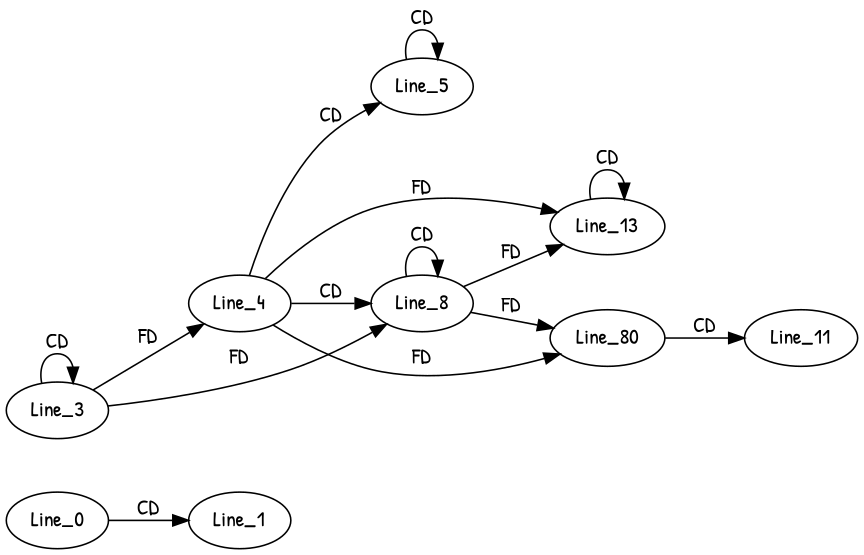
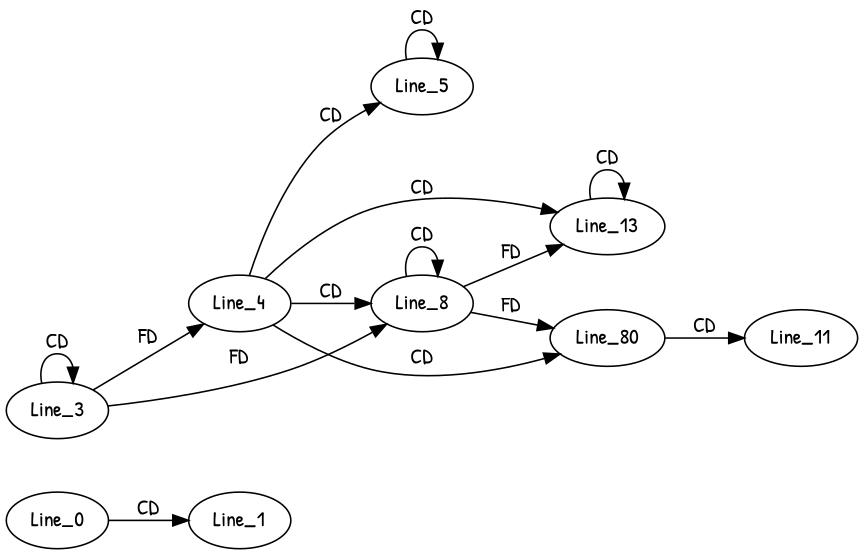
edge "Line_4" -> "Line_13": label "FD" -> "CD"
edge "Line_4" -> "Line_80": label "FD" -> "CD"
